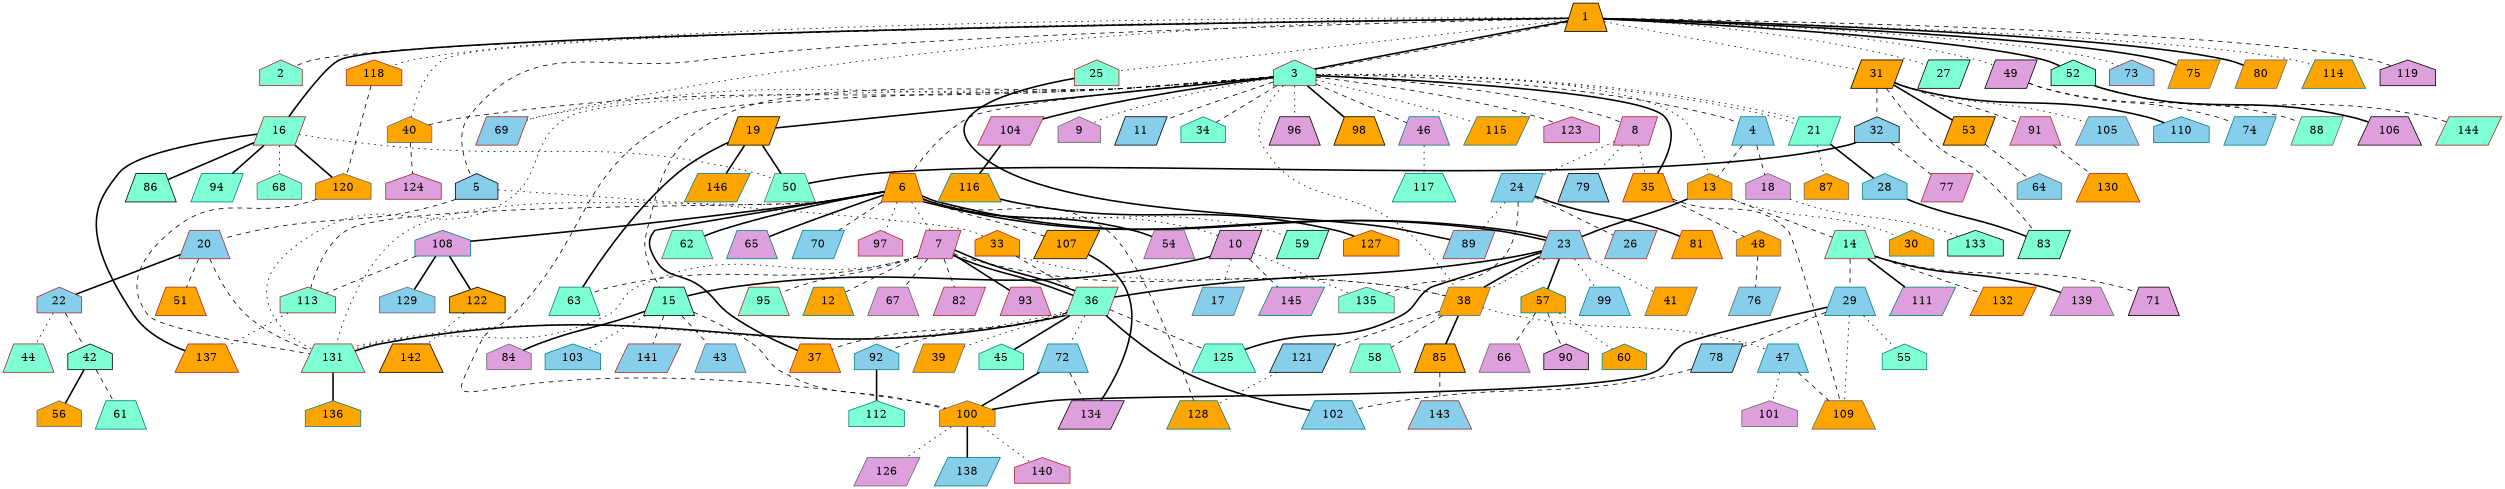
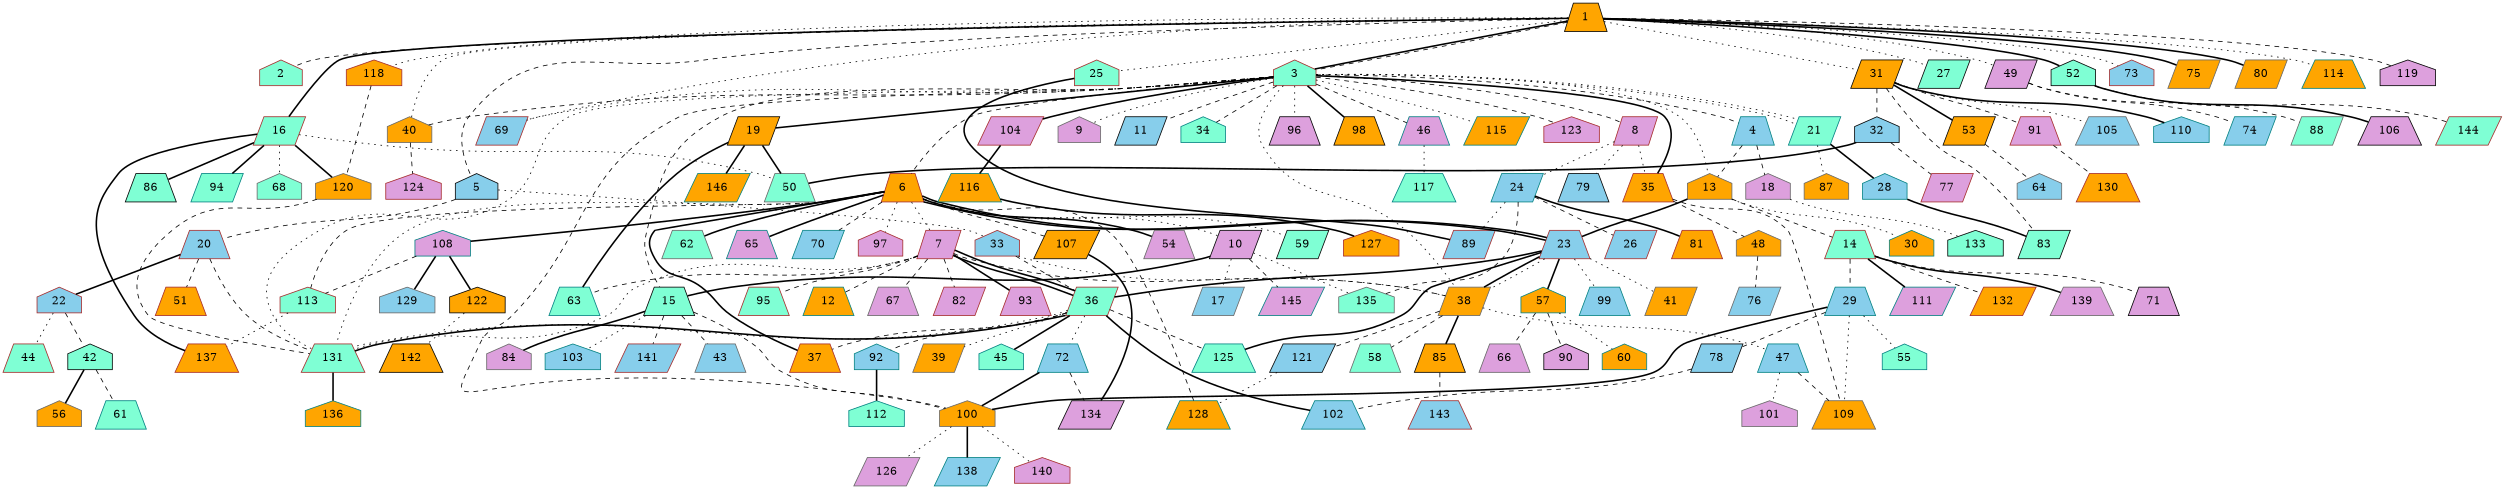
node "33": fillcolor orange -> skyblue
